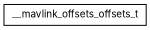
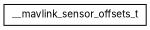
node "__mavlink_offsets_offsets_t": label "__mavlink_offsets_offsets_t" -> "__mavlink_sensor_offsets_t"
